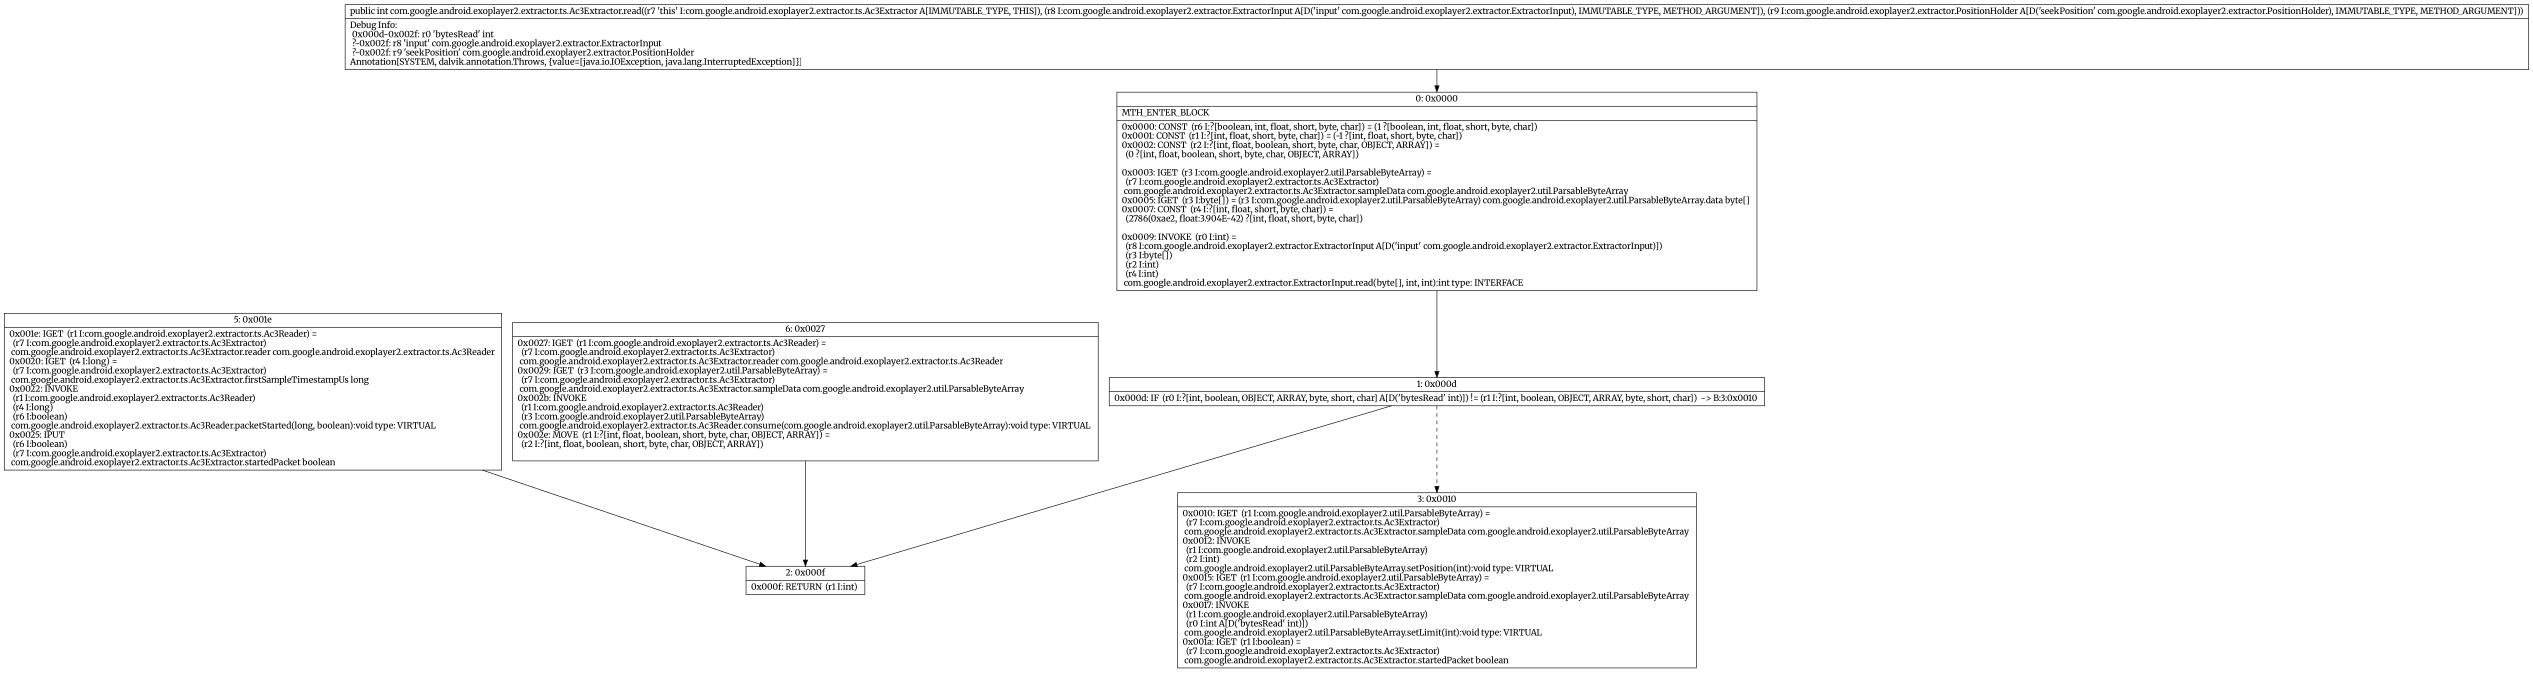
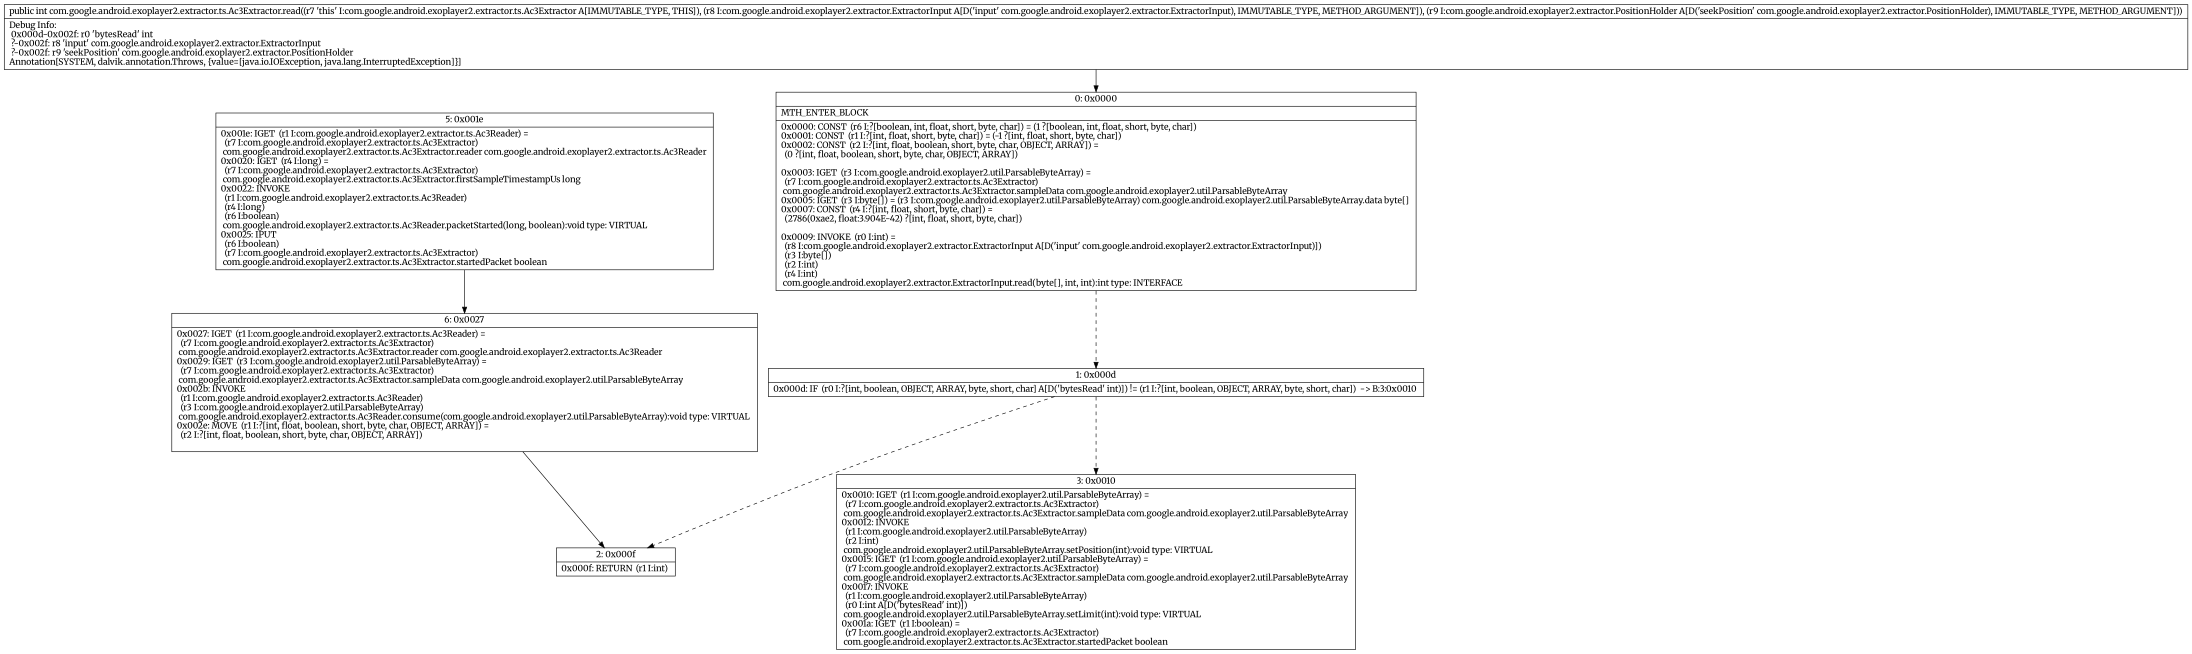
edge "0: 0x0000" -> "1: 0x000d": style solid -> dashed
edge "1: 0x000d" -> "2: 0x000f": style solid -> dashed
edge "5: 0x001e" -> "2: 0x000f": now "5: 0x001e" -> "6: 0x0027"
